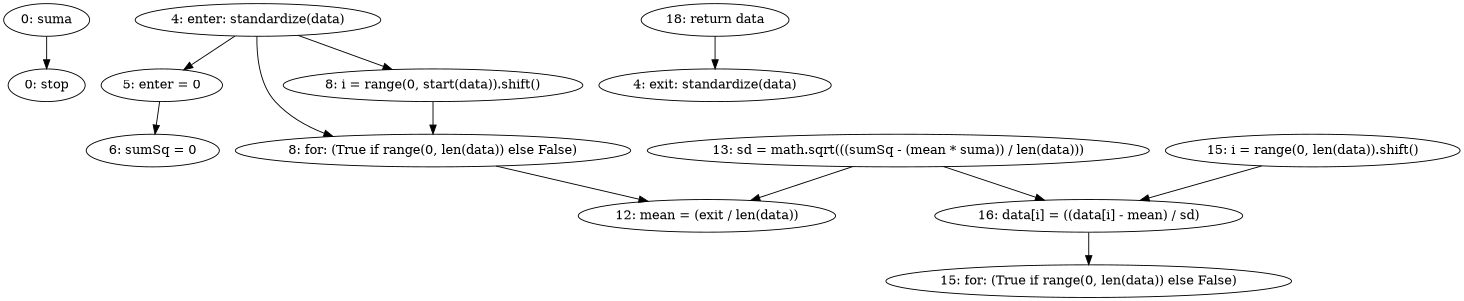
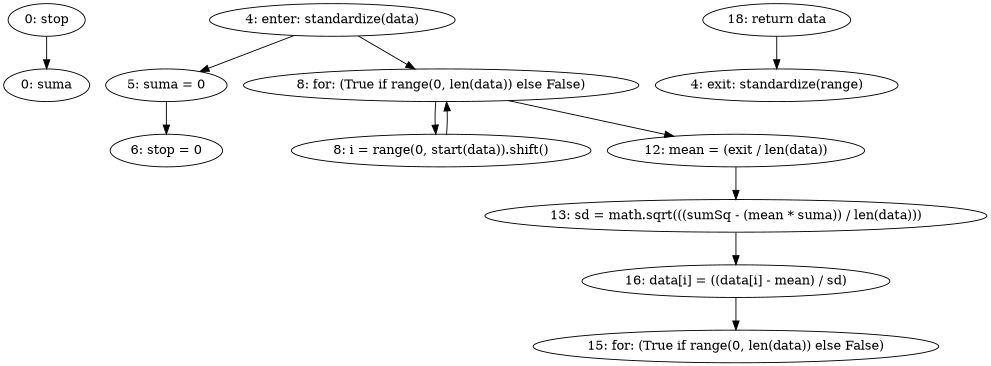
edge "0: suma" -> "0: stop": reversed
edge "4: enter: standardize(data)" -> "8: i = range(0, start(data)).shift()": now "8: for: (True if range(0, len(data)) else False)" -> "8: i = range(0, start(data)).shift()"
node "5: enter = 0": label "5: enter = 0" -> "5: suma = 0"
node "4: exit: standardize(data)": label "4: exit: standardize(data)" -> "4: exit: standardize(range)"
node "6: sumSq = 0": label "6: sumSq = 0" -> "6: stop = 0"
node "15: i = range(0, len(data)).shift()": removed
edge "13: sd = math.sqrt(((sumSq - (mean * suma)) / len(data)))" -> "12: mean = (exit / len(data))": reversed
